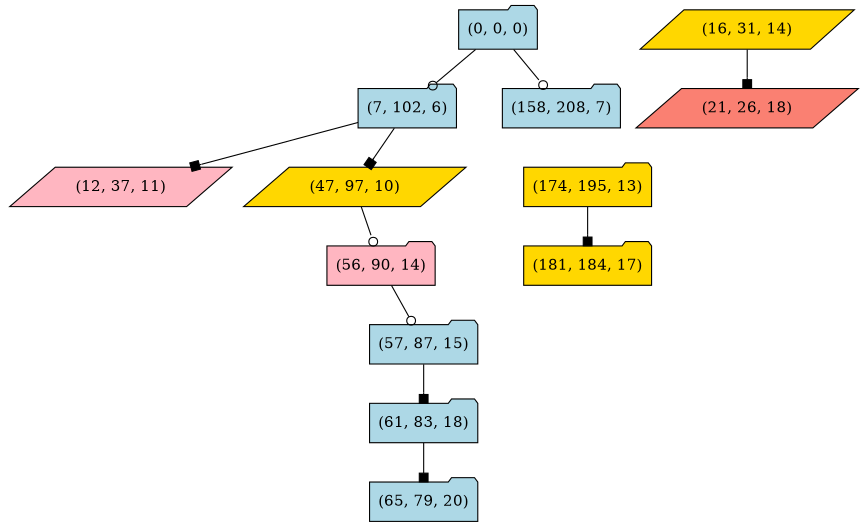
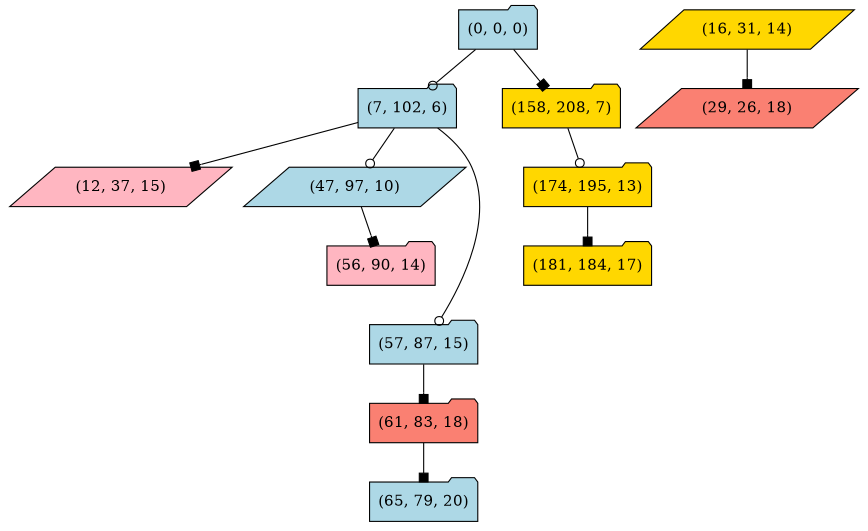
edge "(0, 0, 0)" -> "(158, 208, 7)": arrowhead odot -> box
node "(158, 208, 7)": fillcolor lightblue -> gold
node "(21, 26, 18)": label "(21, 26, 18)" -> "(29, 26, 18)"
edge "(158, 208, 7)" -> "(174, 195, 13)": added
edge "(7, 102, 6)" -> "(47, 97, 10)": arrowhead box -> odot
node "(12, 37, 11)": label "(12, 37, 11)" -> "(12, 37, 15)"
node "(47, 97, 10)": fillcolor gold -> lightblue
edge "(47, 97, 10)" -> "(56, 90, 14)": arrowhead odot -> box
edge "(56, 90, 14)" -> "(57, 87, 15)": now "(7, 102, 6)" -> "(57, 87, 15)"
node "(61, 83, 18)": fillcolor lightblue -> salmon
